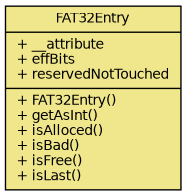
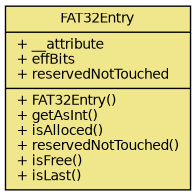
node "FAT32Entry": text "+ isBad()" -> "+ reservedNotTouched()"
